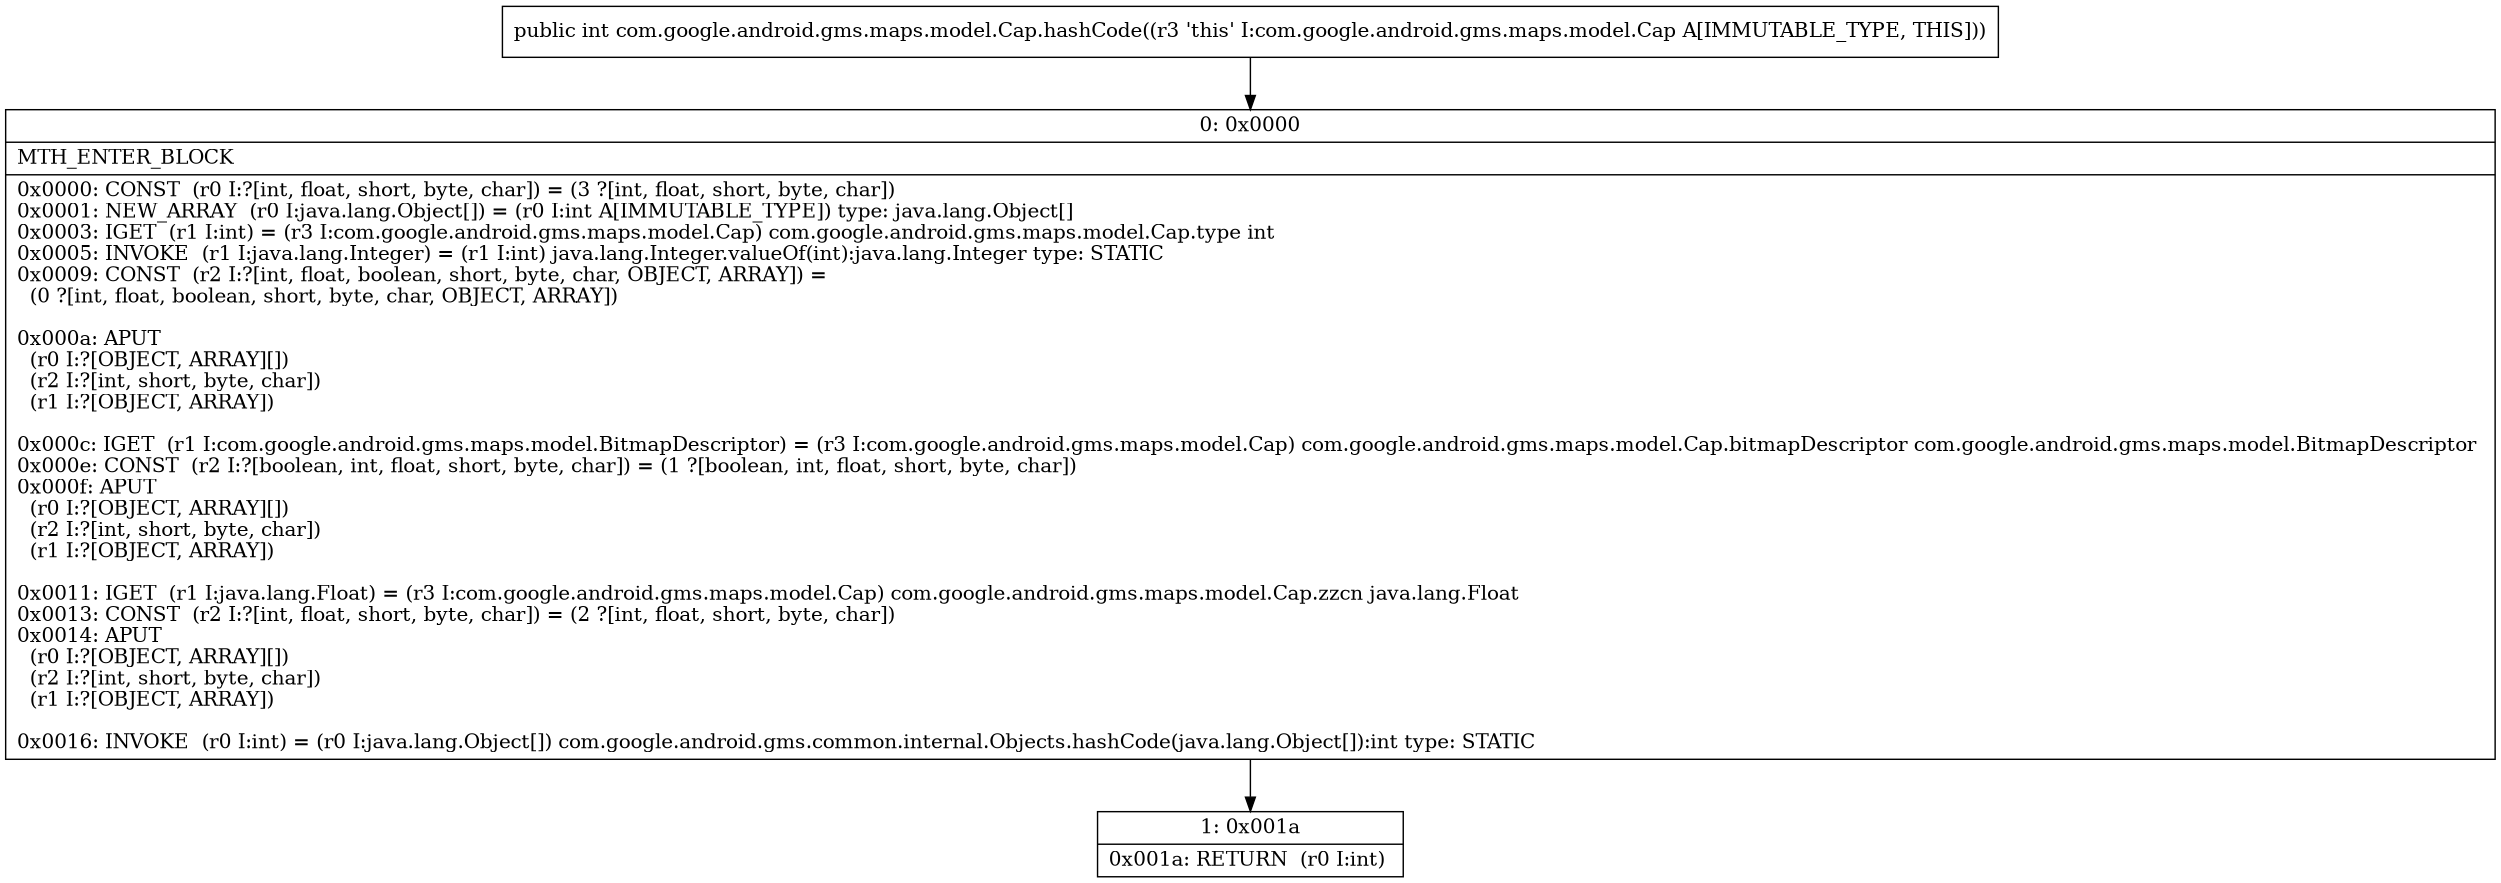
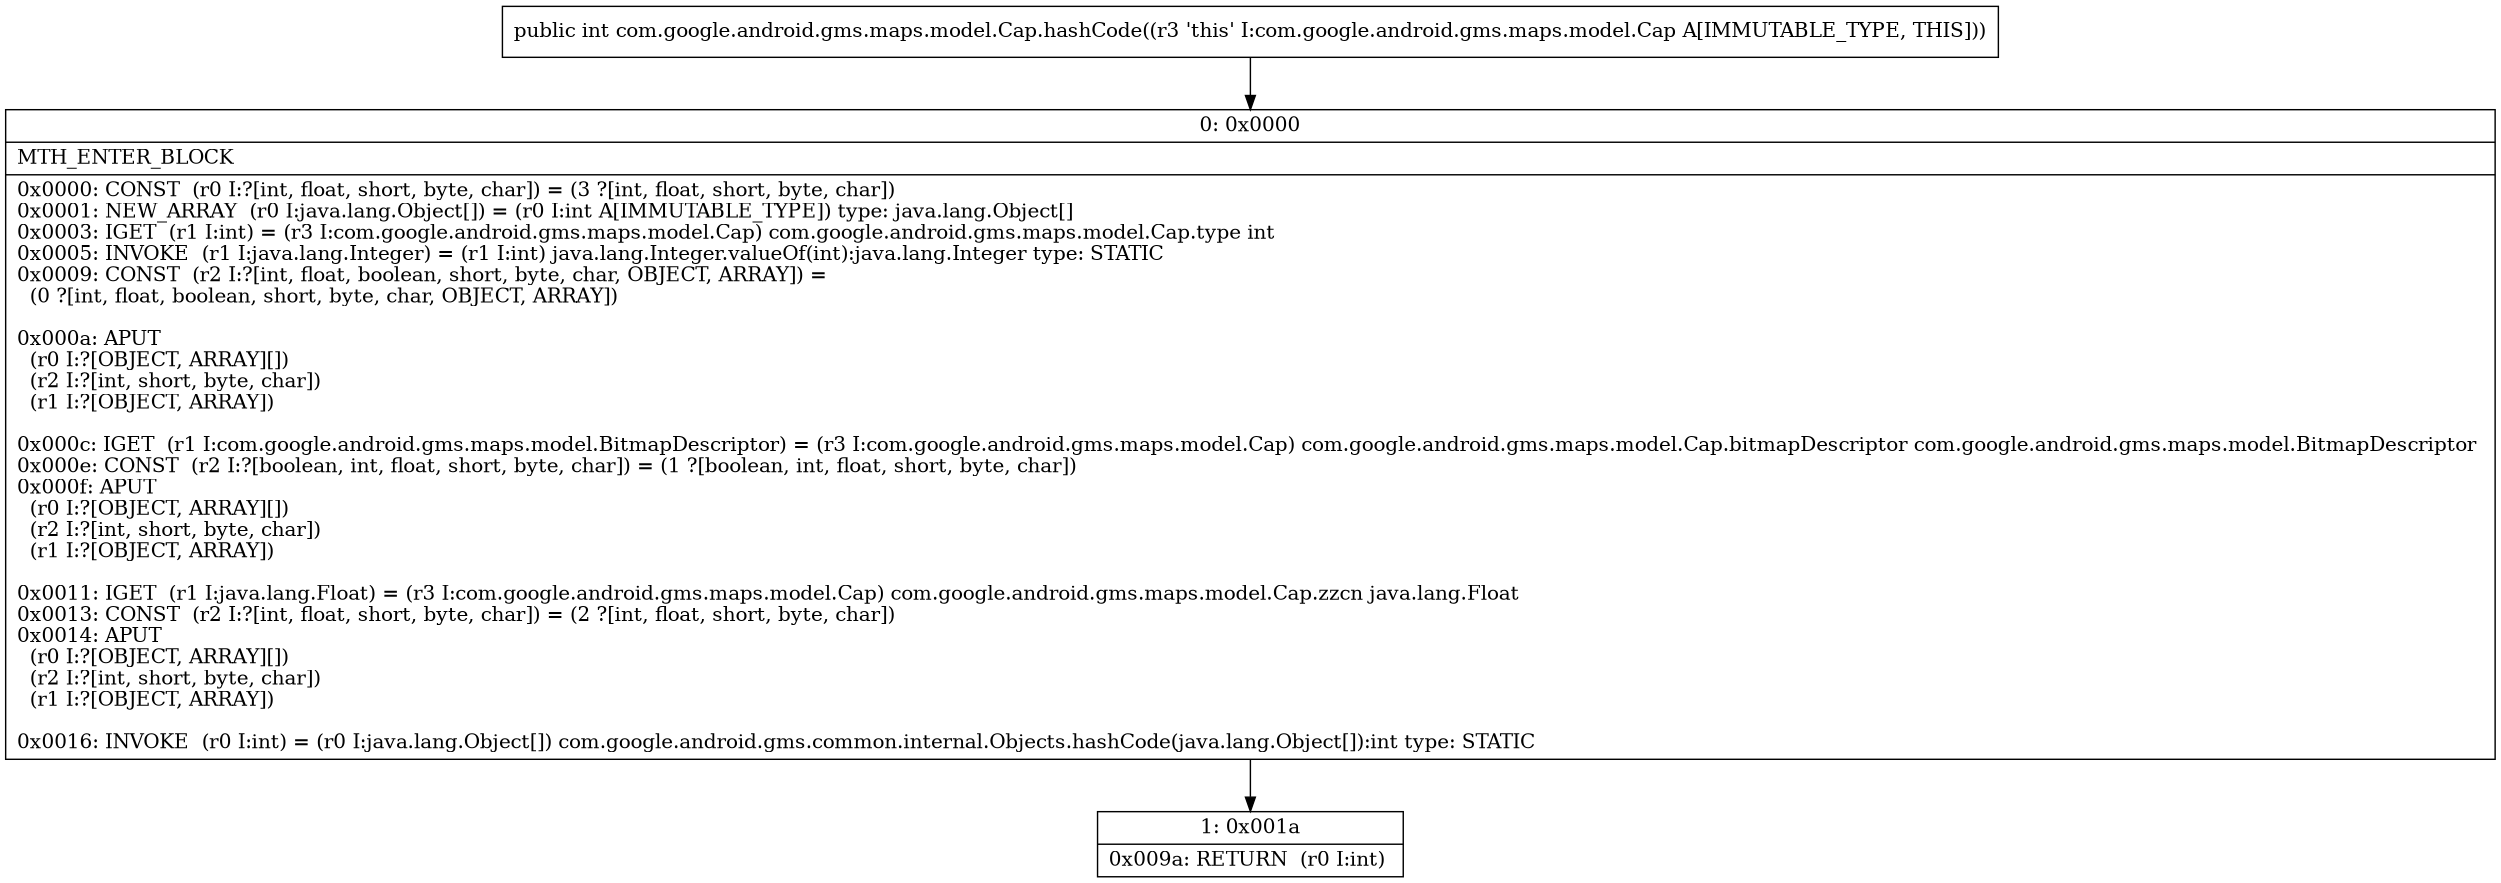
node "1: 0x001a": text "0x001a: RETURN  (r0 I:int)" -> "0x009a: RETURN  (r0 I:int)"
